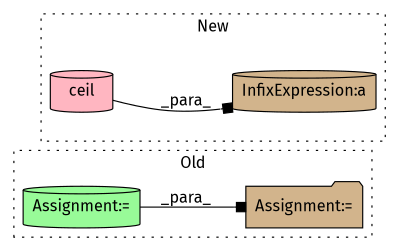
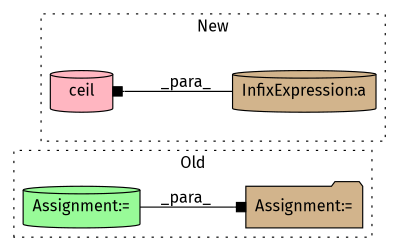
edge "ceil" -> "InfixExpression:a": reversed
